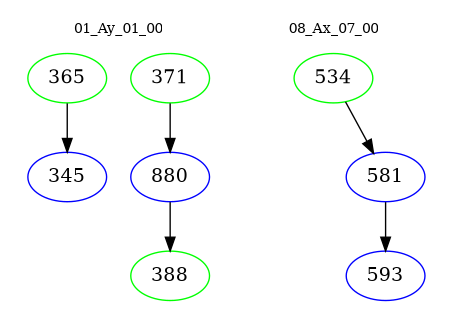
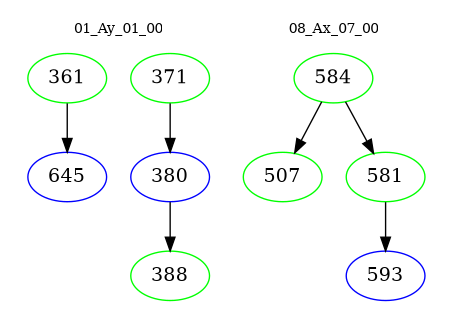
node "365": label "365" -> "361"
node "534": label "534" -> "584"
node "345": label "345" -> "645"
node "880": label "880" -> "380"
node "507": added
node "581": color blue -> green
